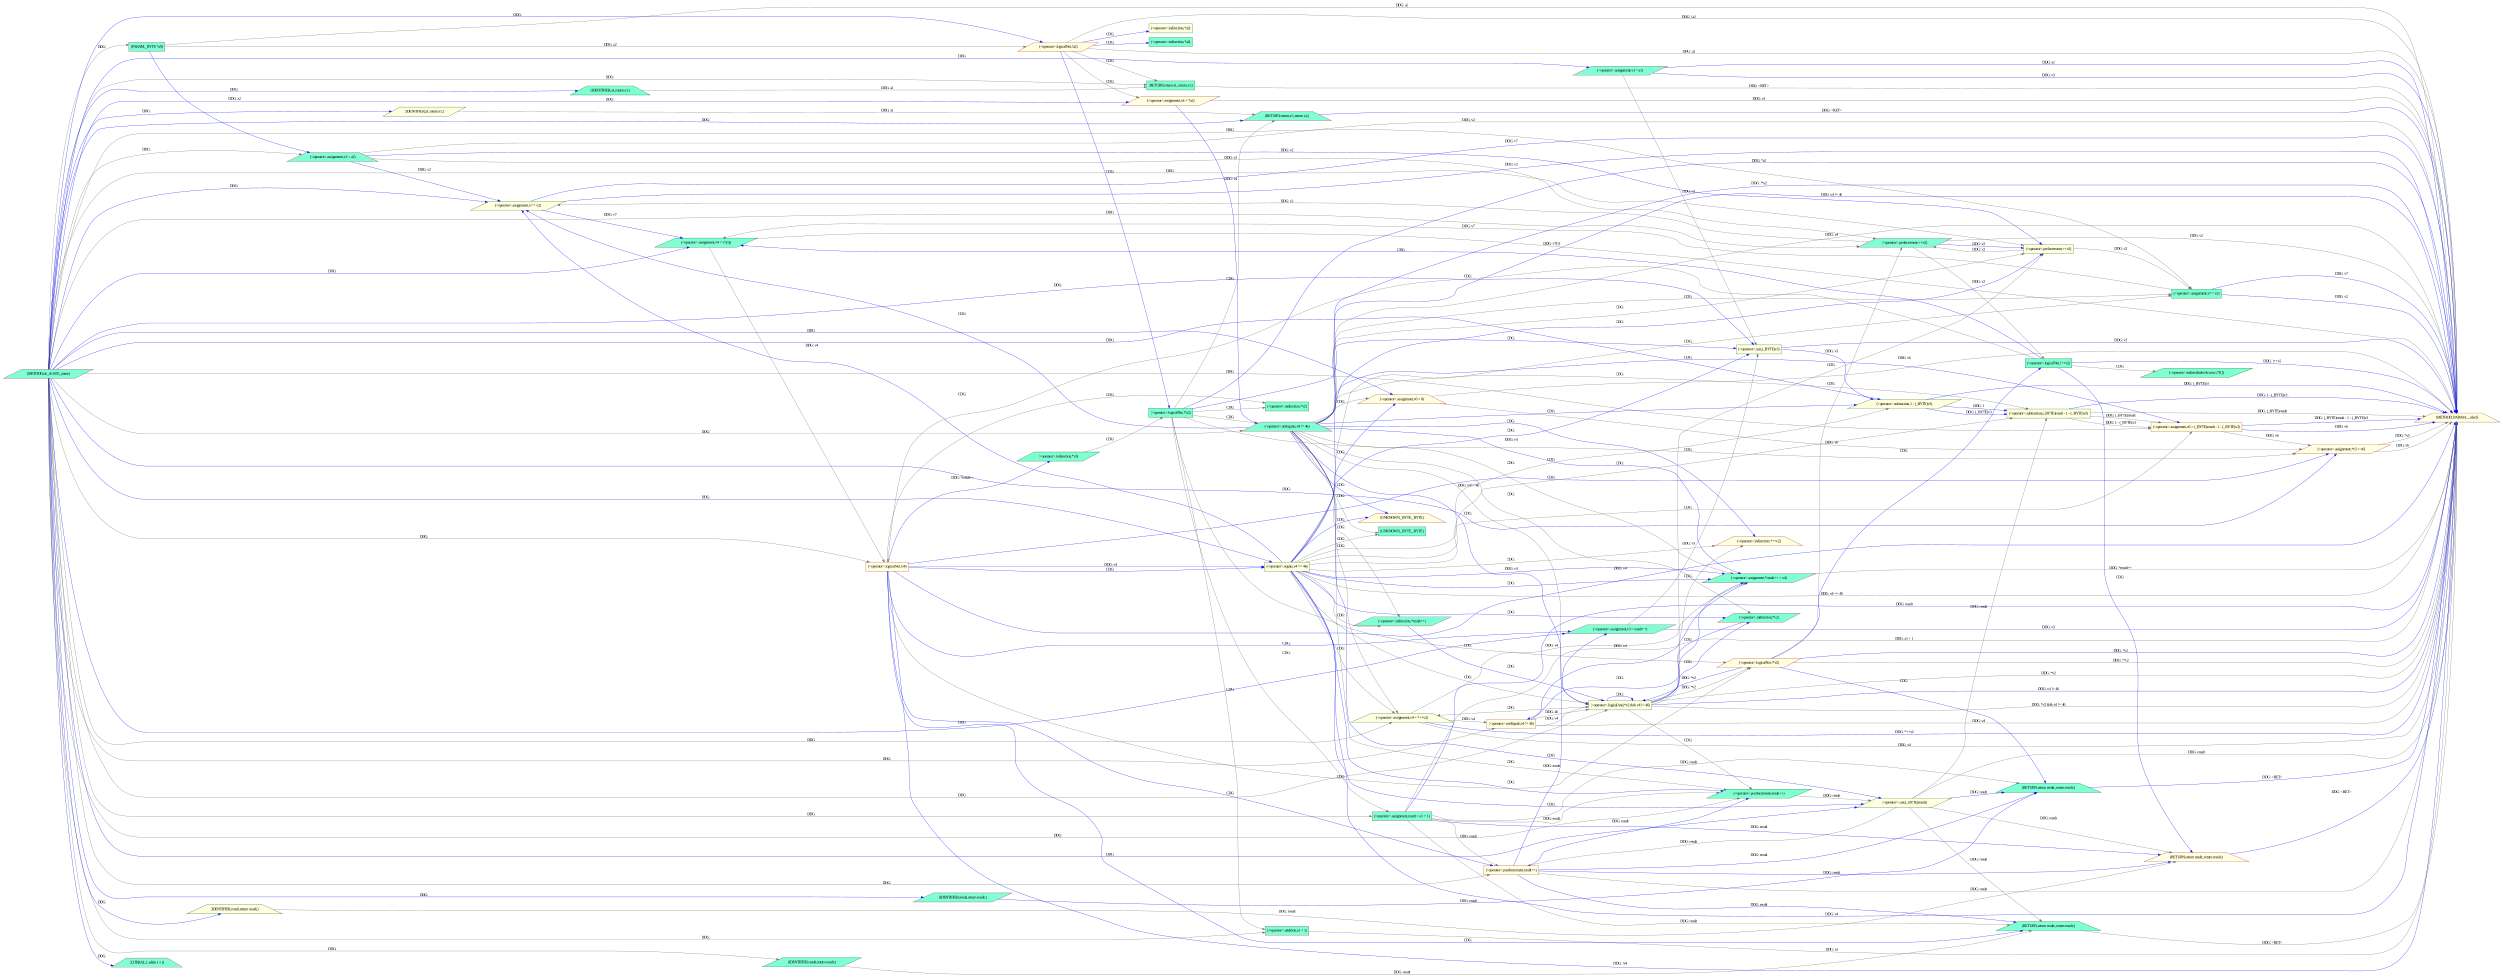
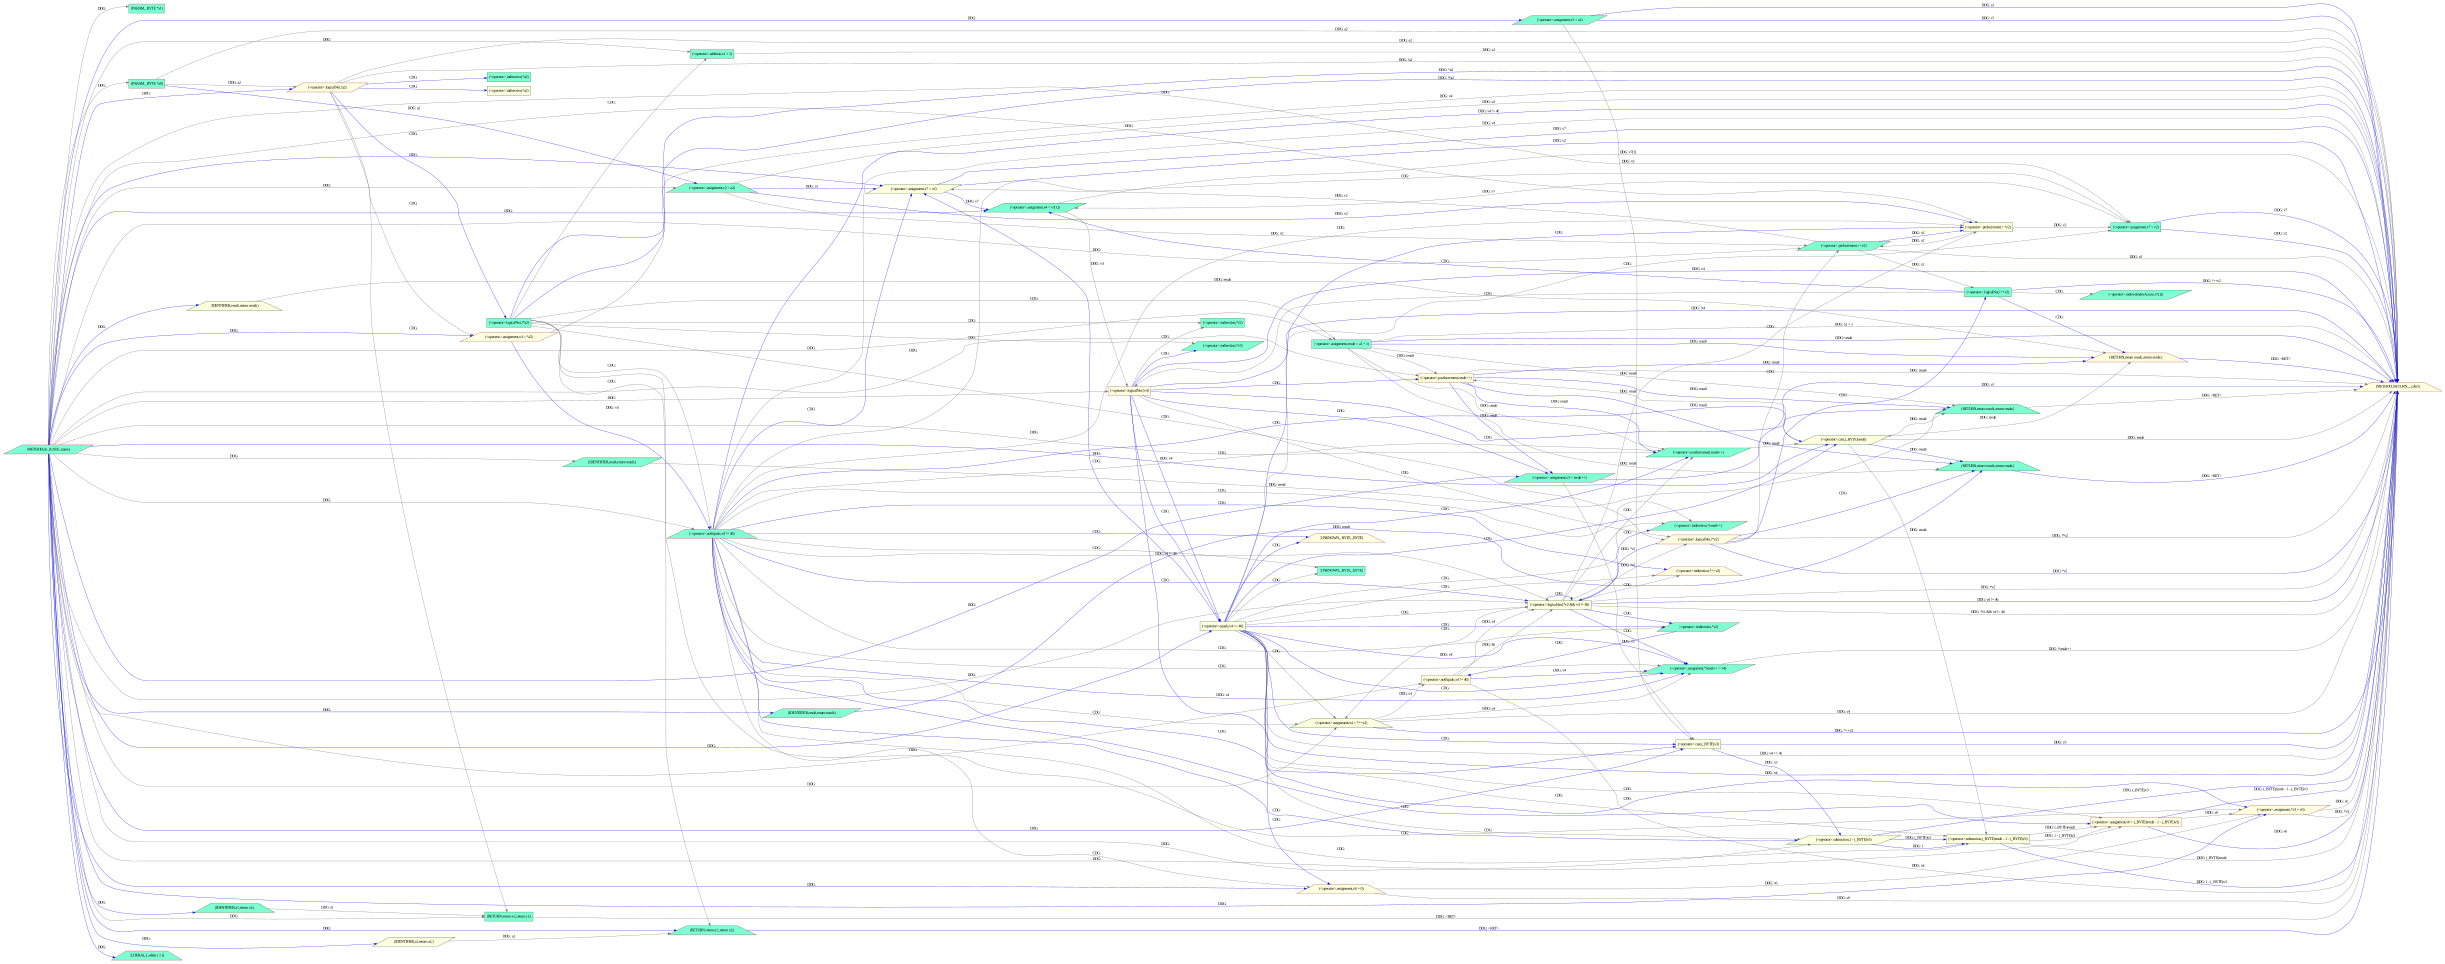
node "(PARAM,_BYTE *a1)": added
edge "(METHOD,do_rfc1035_name)" -> "(<operator>.subtraction,1 - (_BYTE)v3)": color blue -> gray40
node "(METHOD_PARAM,__cdecl)": label "(METHOD_PARAM,__cdecl)" -> "(METHOD_RETURN,__cdecl)"
edge "(<operator>.indirection,*v3)" -> "(<operator>.logicalNot,!*a2)": reversed
edge "(<operator>.logicalNot,!v4)" -> "(<operator>.indirection,*v3)": label "DDG: *result++" -> "CDG: "
edge "(<operator>.indirection,*result++)" -> "(<operator>.logicalAnd,*v2 && v4 != 46)": reversed
